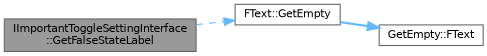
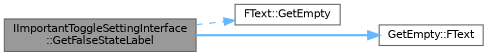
edge "FText::GetEmpty" -> "GetEmpty::FText": now "IImportantToggleSettingInterface ::GetFalseStateLabel" -> "GetEmpty::FText"
